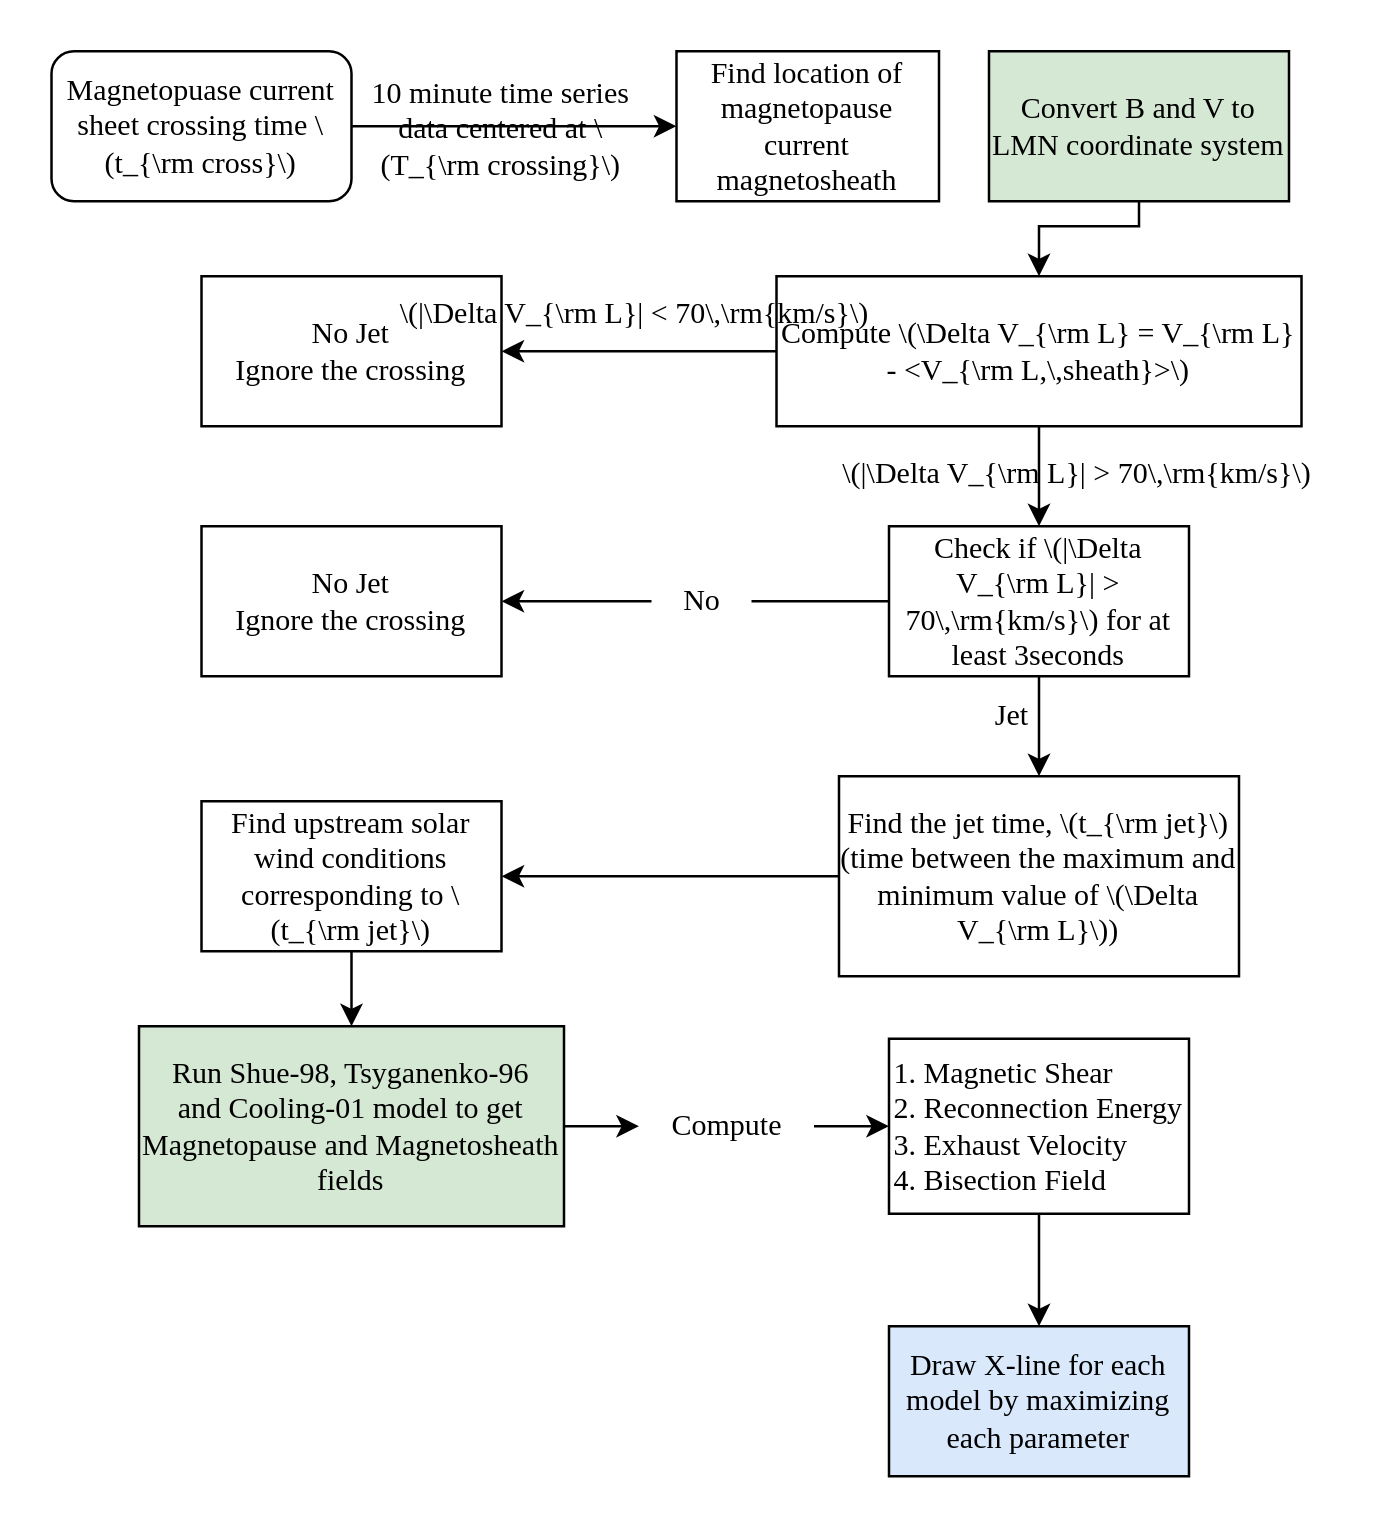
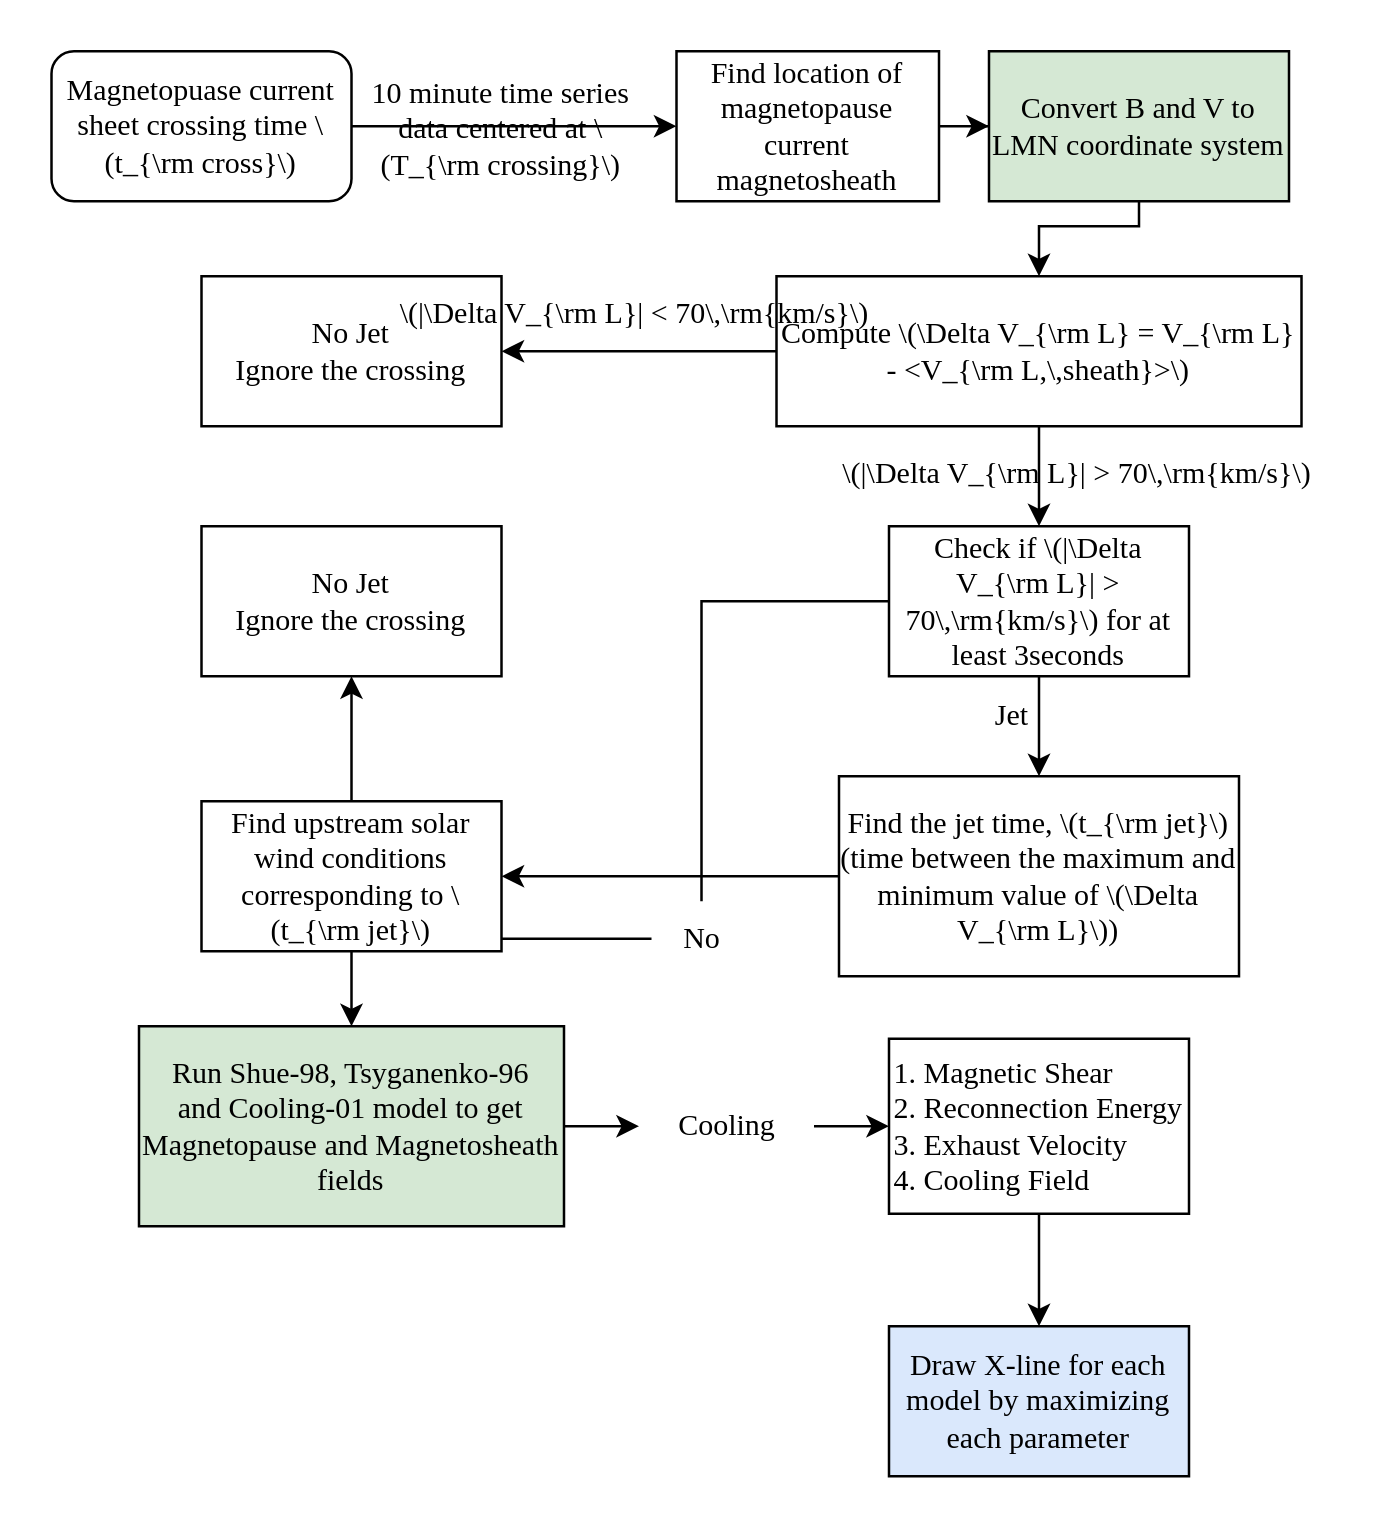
edge "Find location of magnetopause current magnetosheath" -> "Convert B and V to LMN coordinate system": added
node "No": moved (701, 601) -> (701, 939)
node "Compute": label "Compute" -> "Cooling"
node "1. Magnetic Shear 2. Reconnection Energy 3. Exhaust Velocity 4. Bisection Field": label "1. Magnetic Shear 2. Reconnection Energy 3. Exhaust Velocity 4. Bisection Field" -> "1. Magnetic Shear 2. Reconnection Energy 3. Exhaust Velocity 4. Cooling Field"
